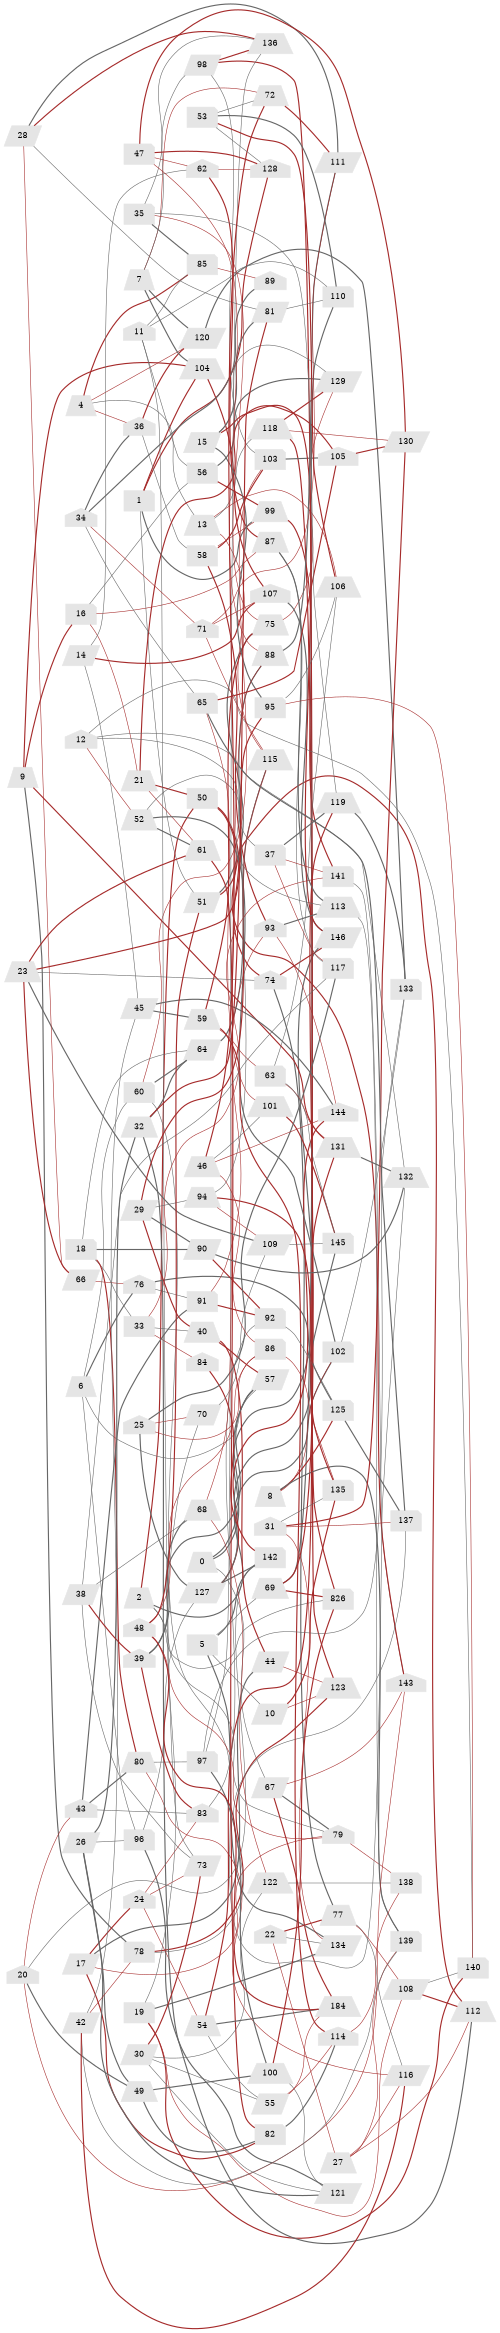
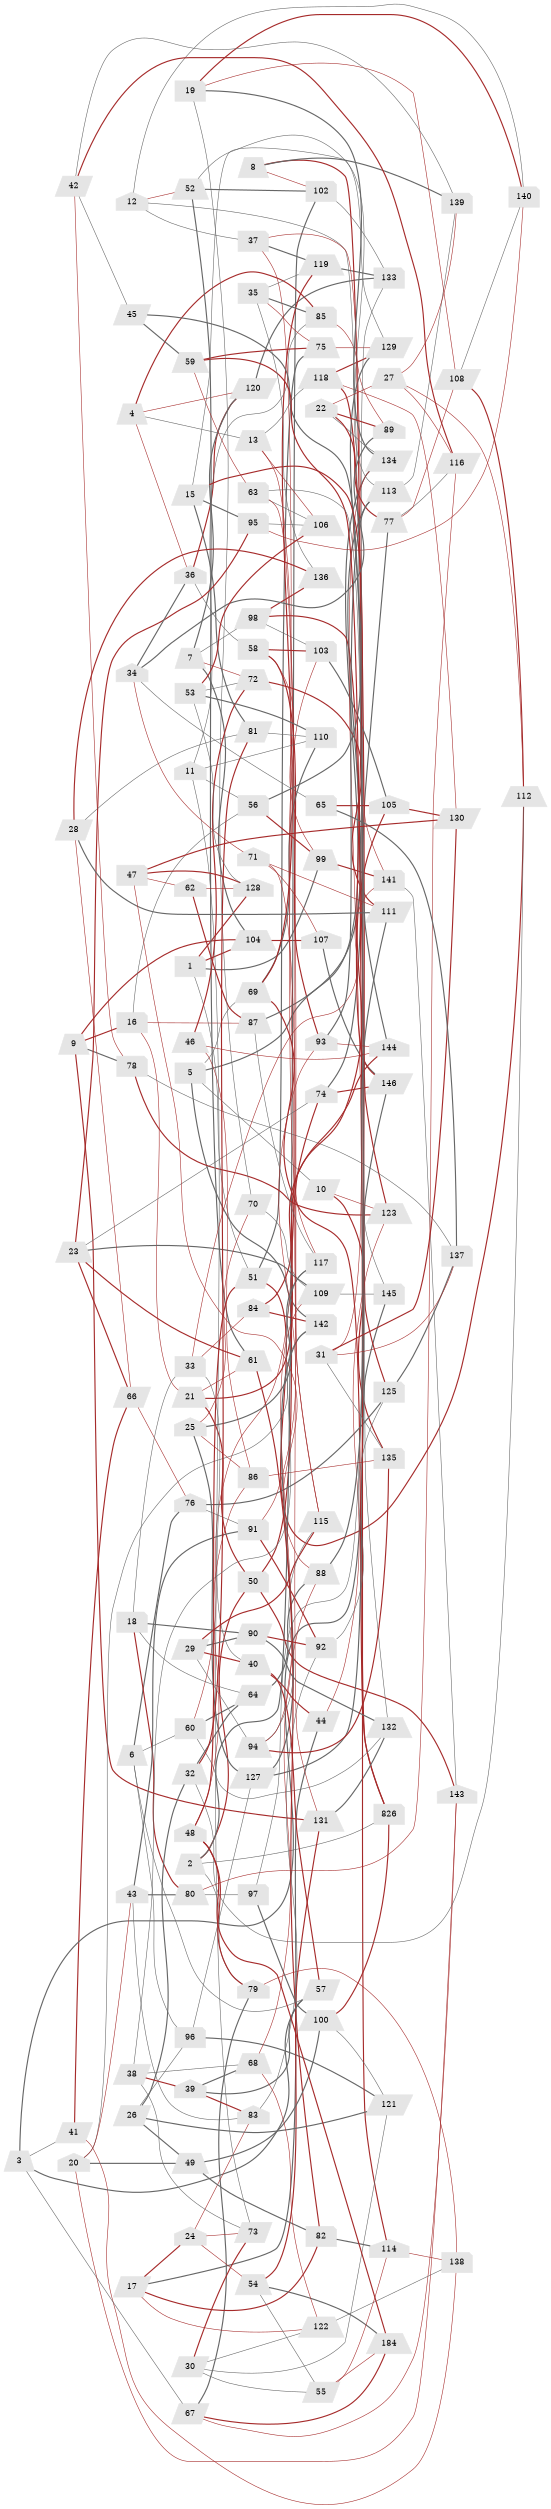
edge "22" -- "89": added
node "14": removed
edge "136" -- "97": removed
node "101": removed
edge "144" -- "127": now "144" -- "84"
node "0": label "0" -> "3"
edge "48" -- "79": style solid -> bold
edge "32" -- "112": style bold -> solid
edge "79" -- "17": now "122" -- "17"
node "41": added
